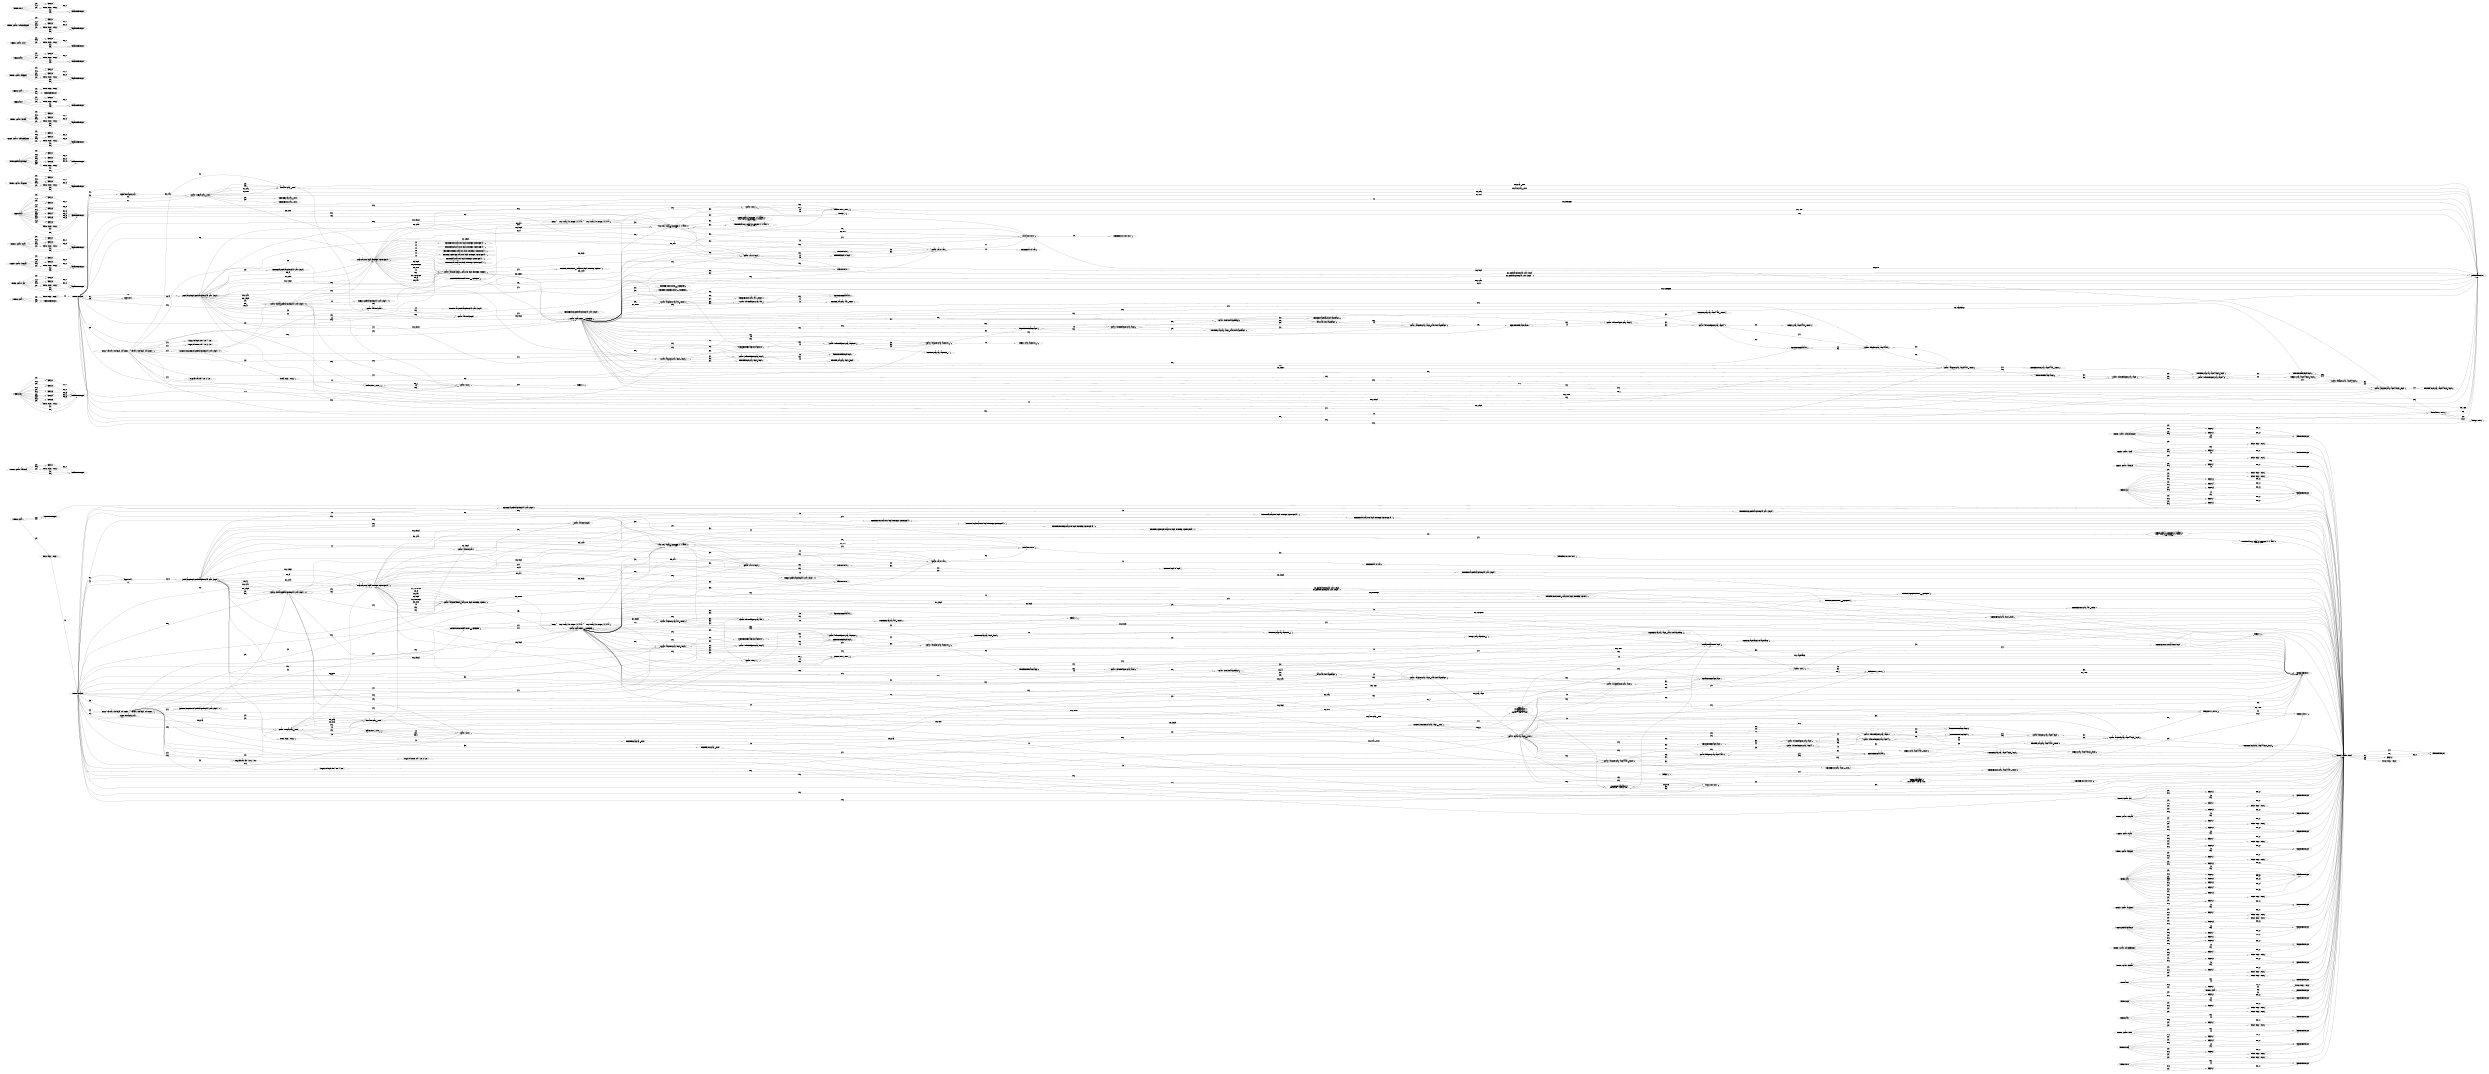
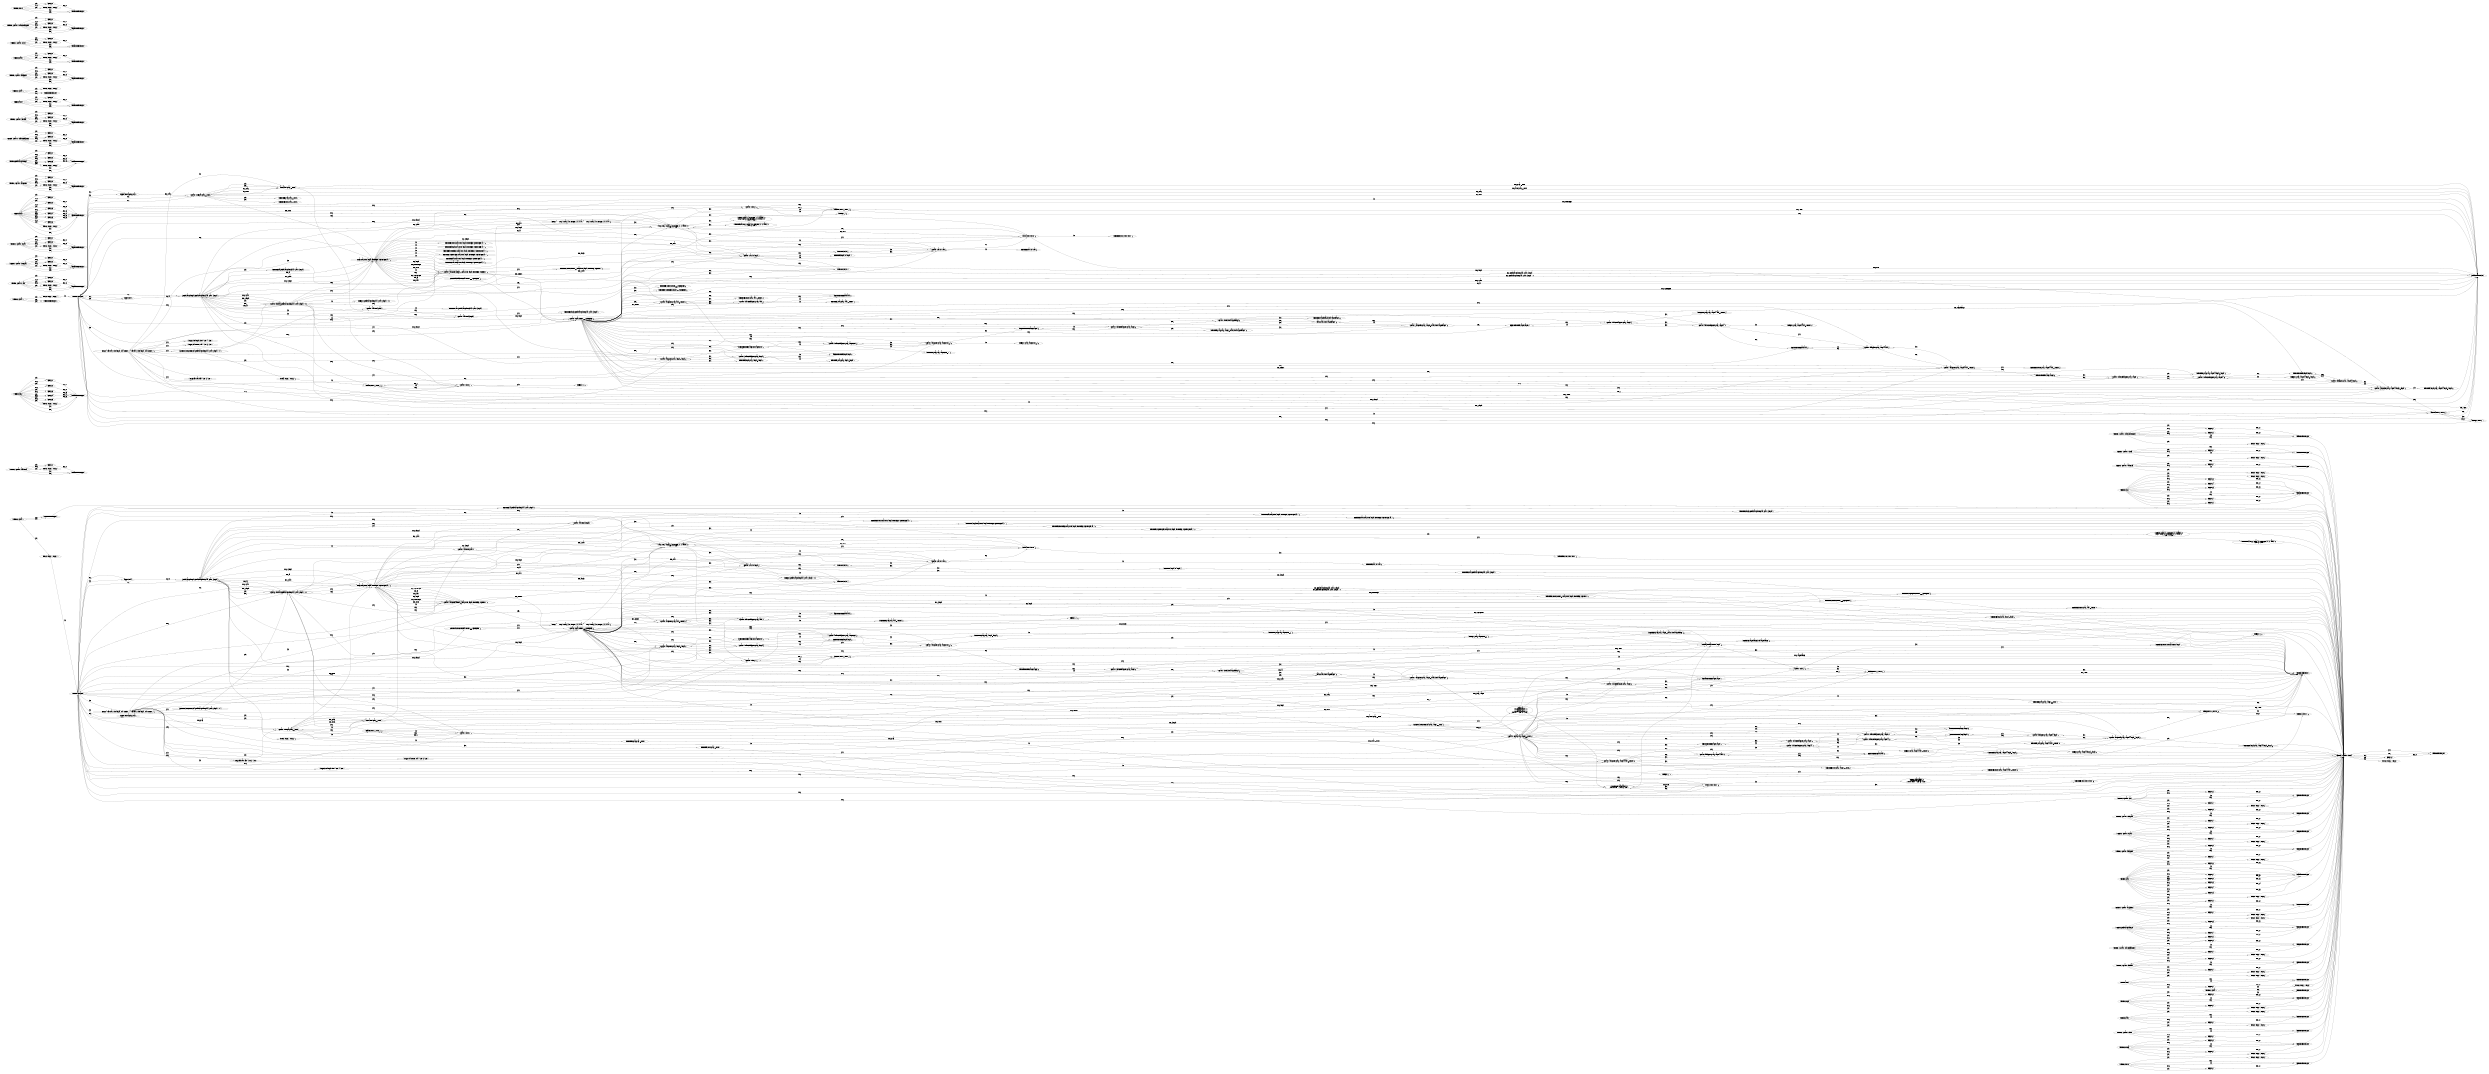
node "(IDENTIFIER,pMap,pMap->ranges == NULL)": added
